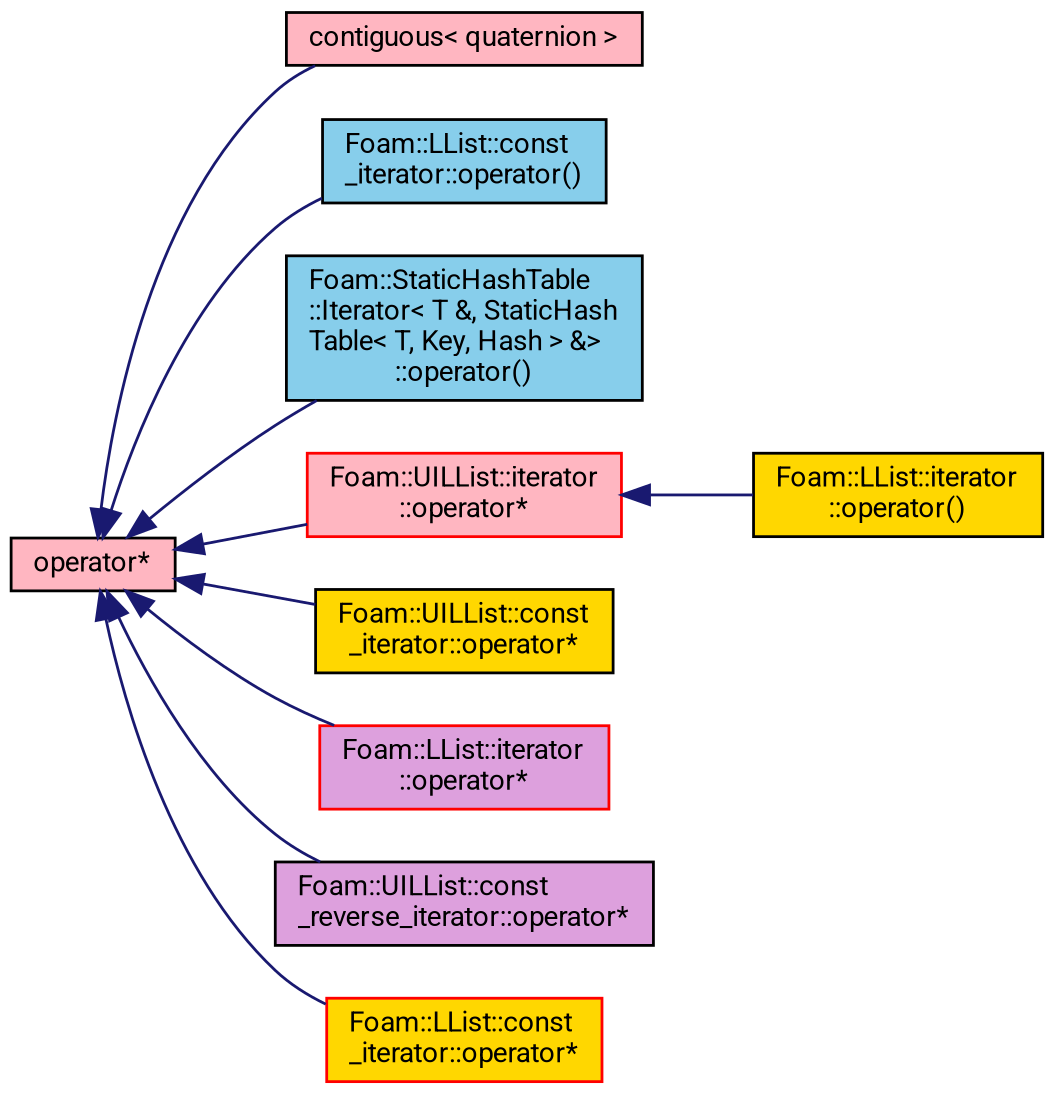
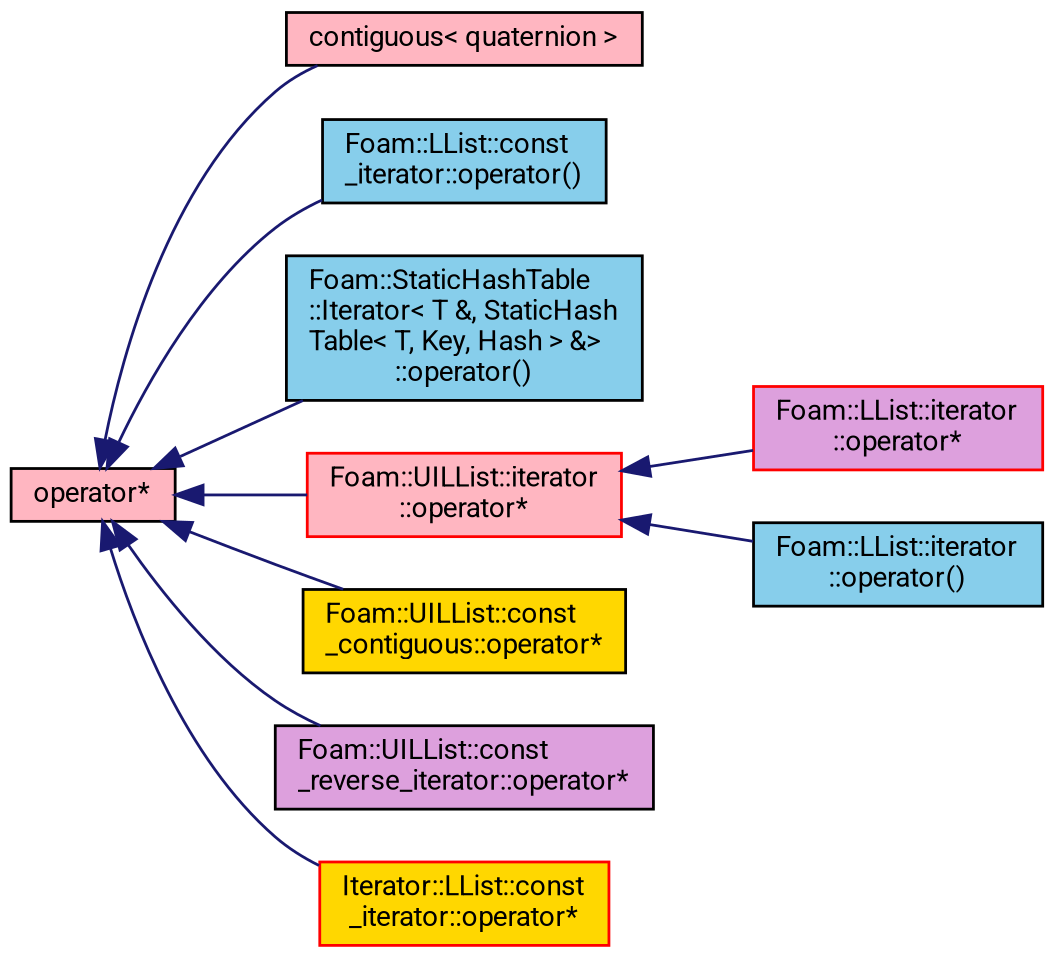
node "Foam::LList::iterator ::operator()": fillcolor gold -> skyblue
node "Foam::UILList::const _iterator::operator*": label "Foam::UILList::const _iterator::operator*" -> "Foam::UILList::const _contiguous::operator*"
edge "Foam::LList::iterator ::operator*" -> "operator*": now "Foam::LList::iterator ::operator*" -> "Foam::UILList::iterator ::operator*"
node "Foam::LList::const _iterator::operator*": label "Foam::LList::const _iterator::operator*" -> "Iterator::LList::const _iterator::operator*"
